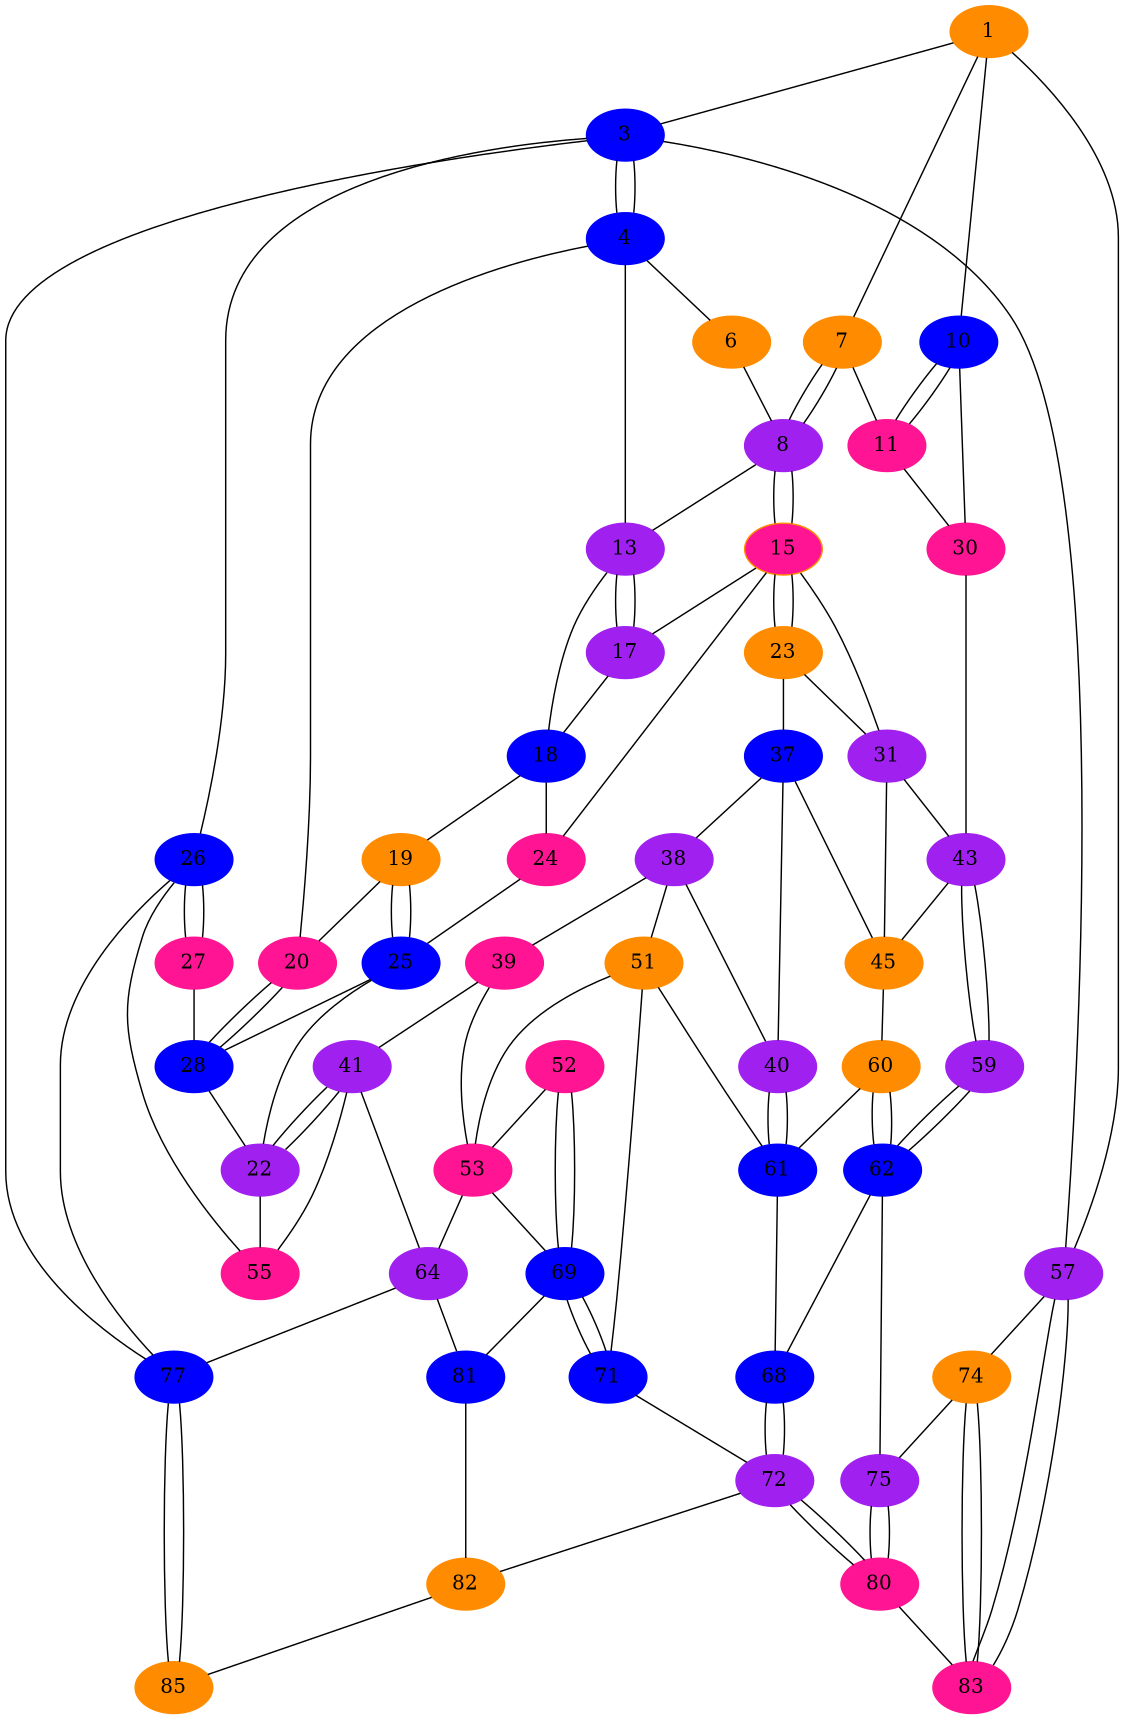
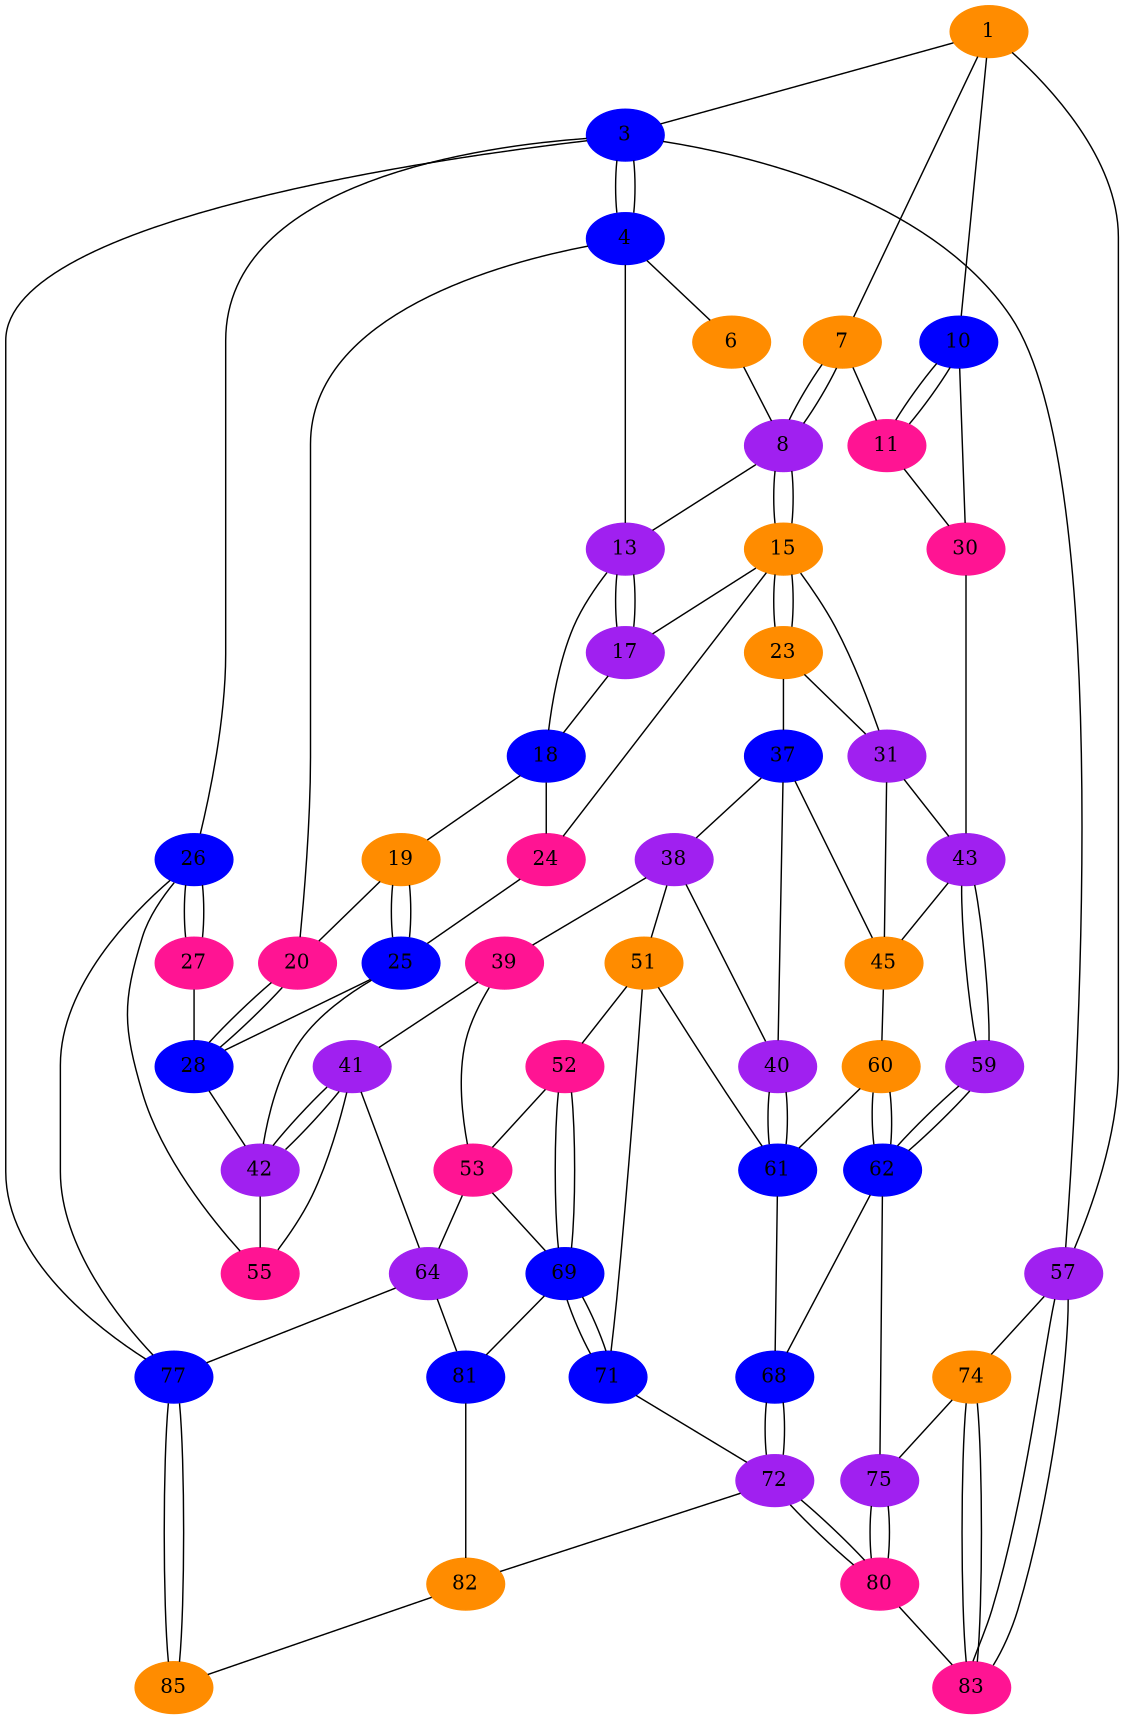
node "15": fillcolor deeppink -> darkorange
edge "51" -- "53": now "51" -- "52"
node "22": label "22" -> "42"
